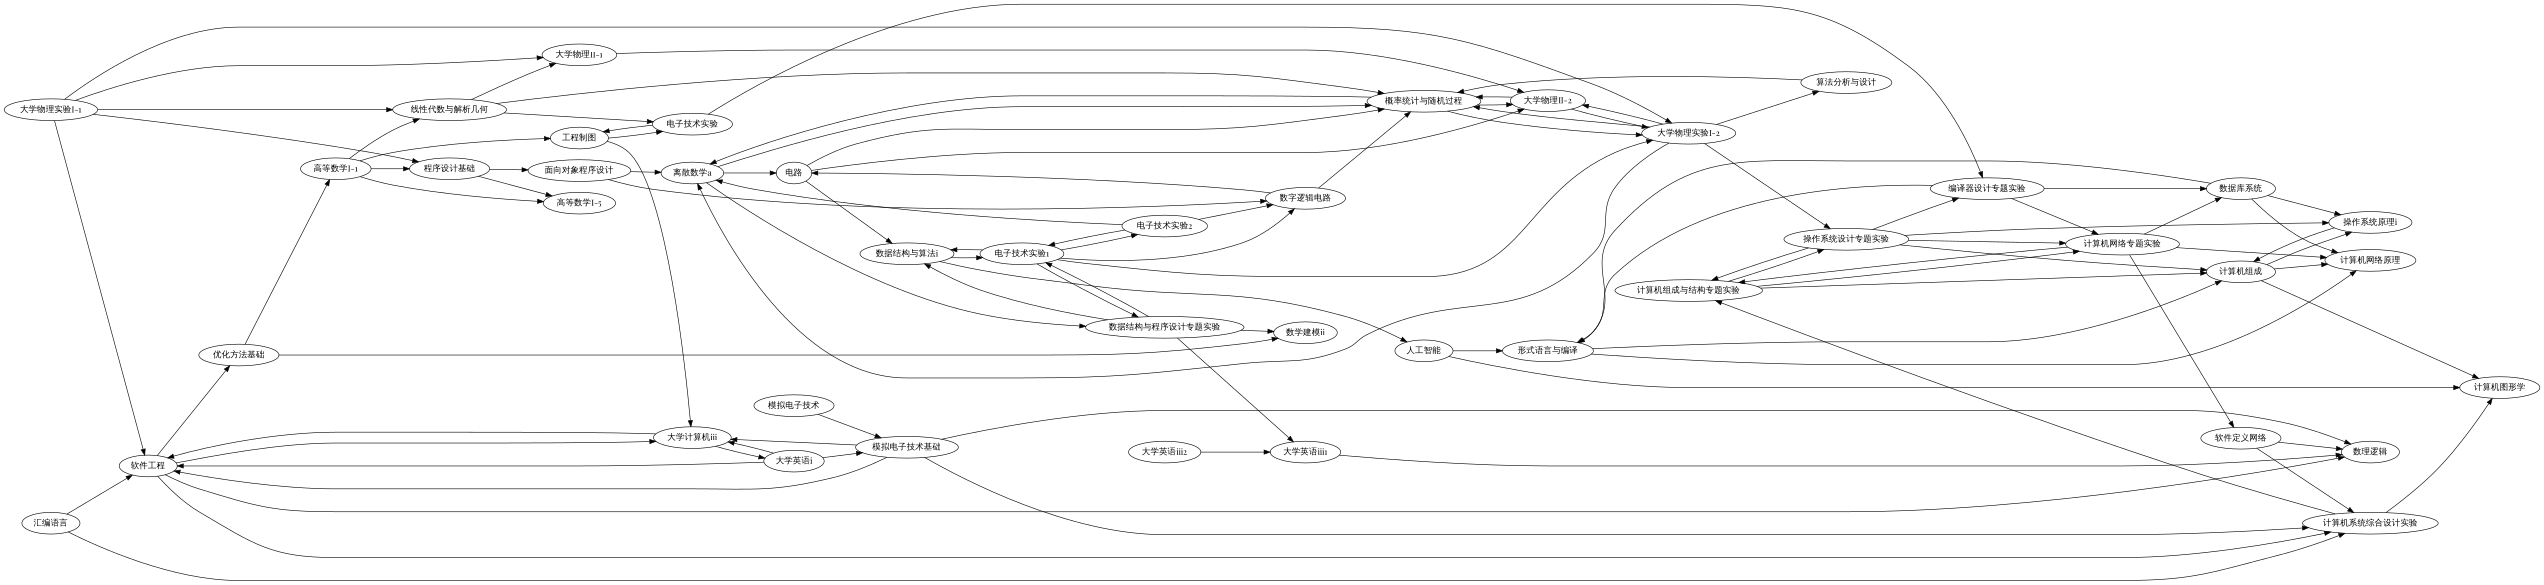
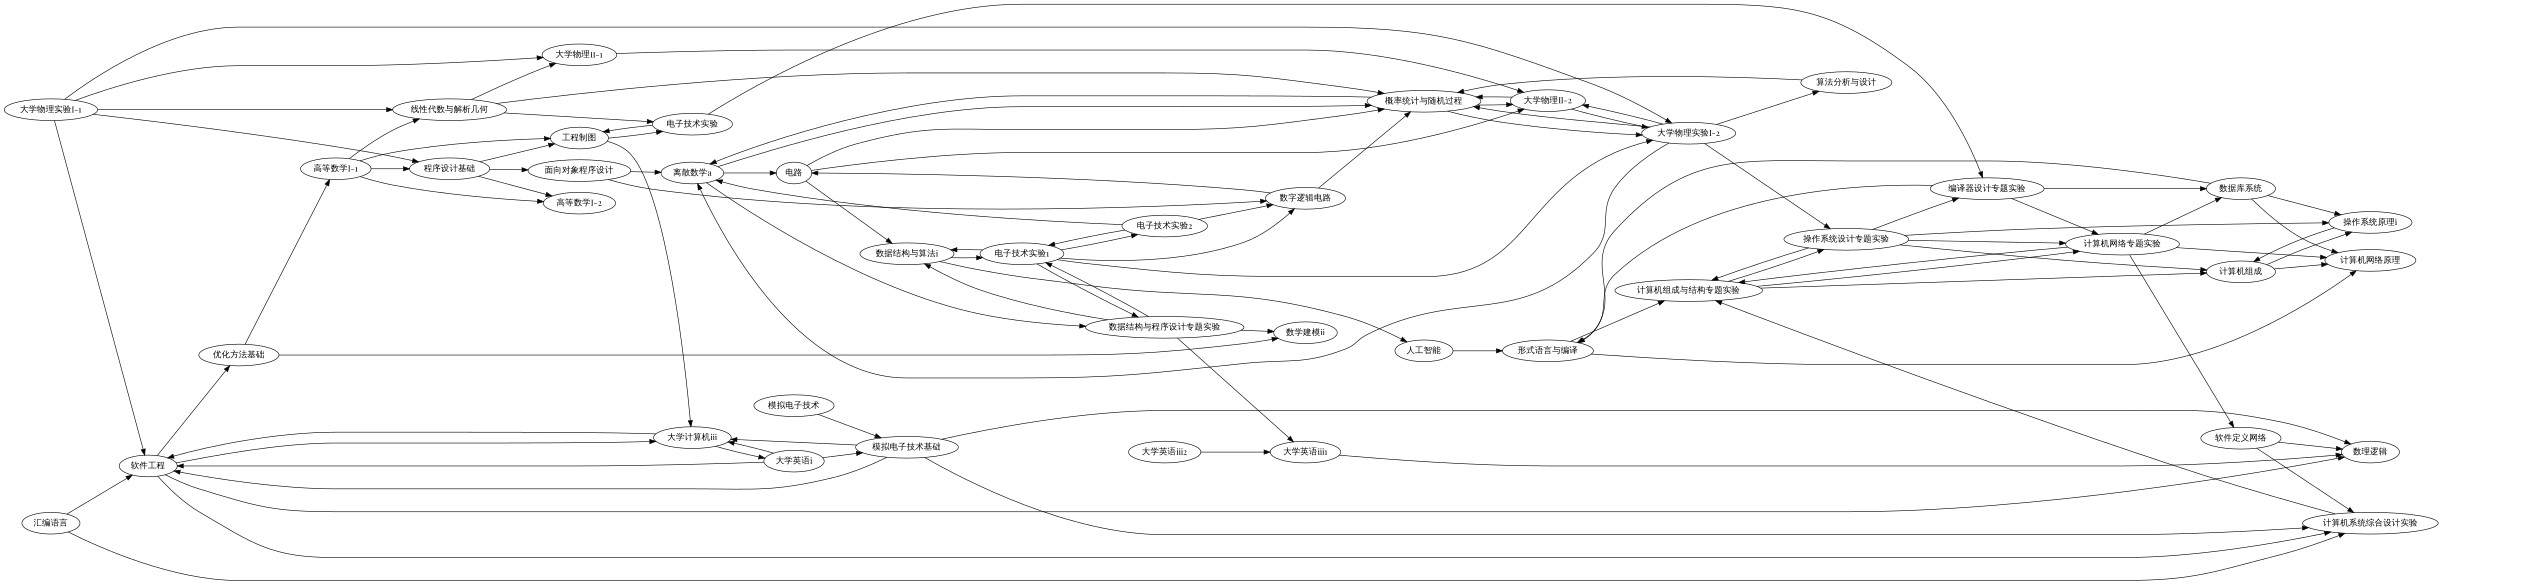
edge "程序设计基础" -> "工程制图": added
node "高等数学I-5": label "高等数学I-5" -> "高等数学I-2"
edge "形式语言与编译" -> "计算机组成": now "形式语言与编译" -> "计算机组成与结构专题实验"
node "计算机图形学": removed
